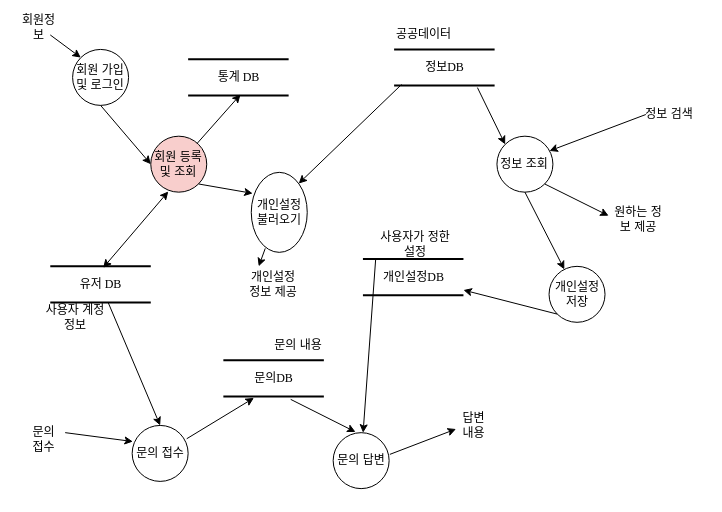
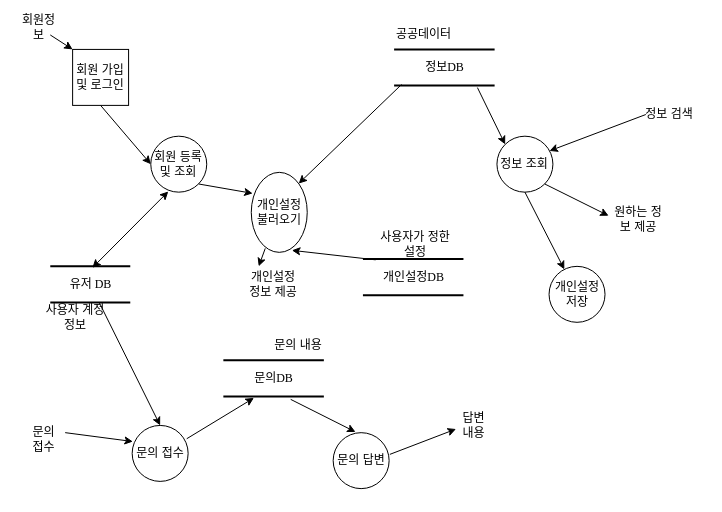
node "회원 가입 및 로그인": shape ellipse -> rectangle
node "통계 DB": removed
edge "회원 등록 및 조회" -> "통계 DB": removed
node "회원 등록 및 조회": fillcolor #f8cecc -> #ffffff
node "유저 DB": size 101x36 -> 80x36
edge "개인설정 저장" -> "개인설정DB": removed
edge "개인설정DB" -> "문의 답변": now "개인설정DB" -> "개인설정 불러오기"
